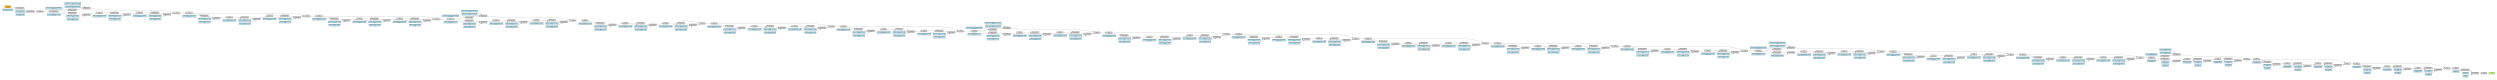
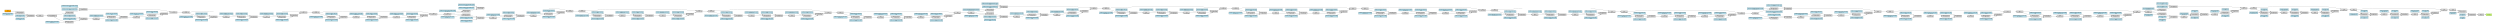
node "backbone.net.layer1.0.downsample.0.weight (256, 64, 1, 1)": removed
